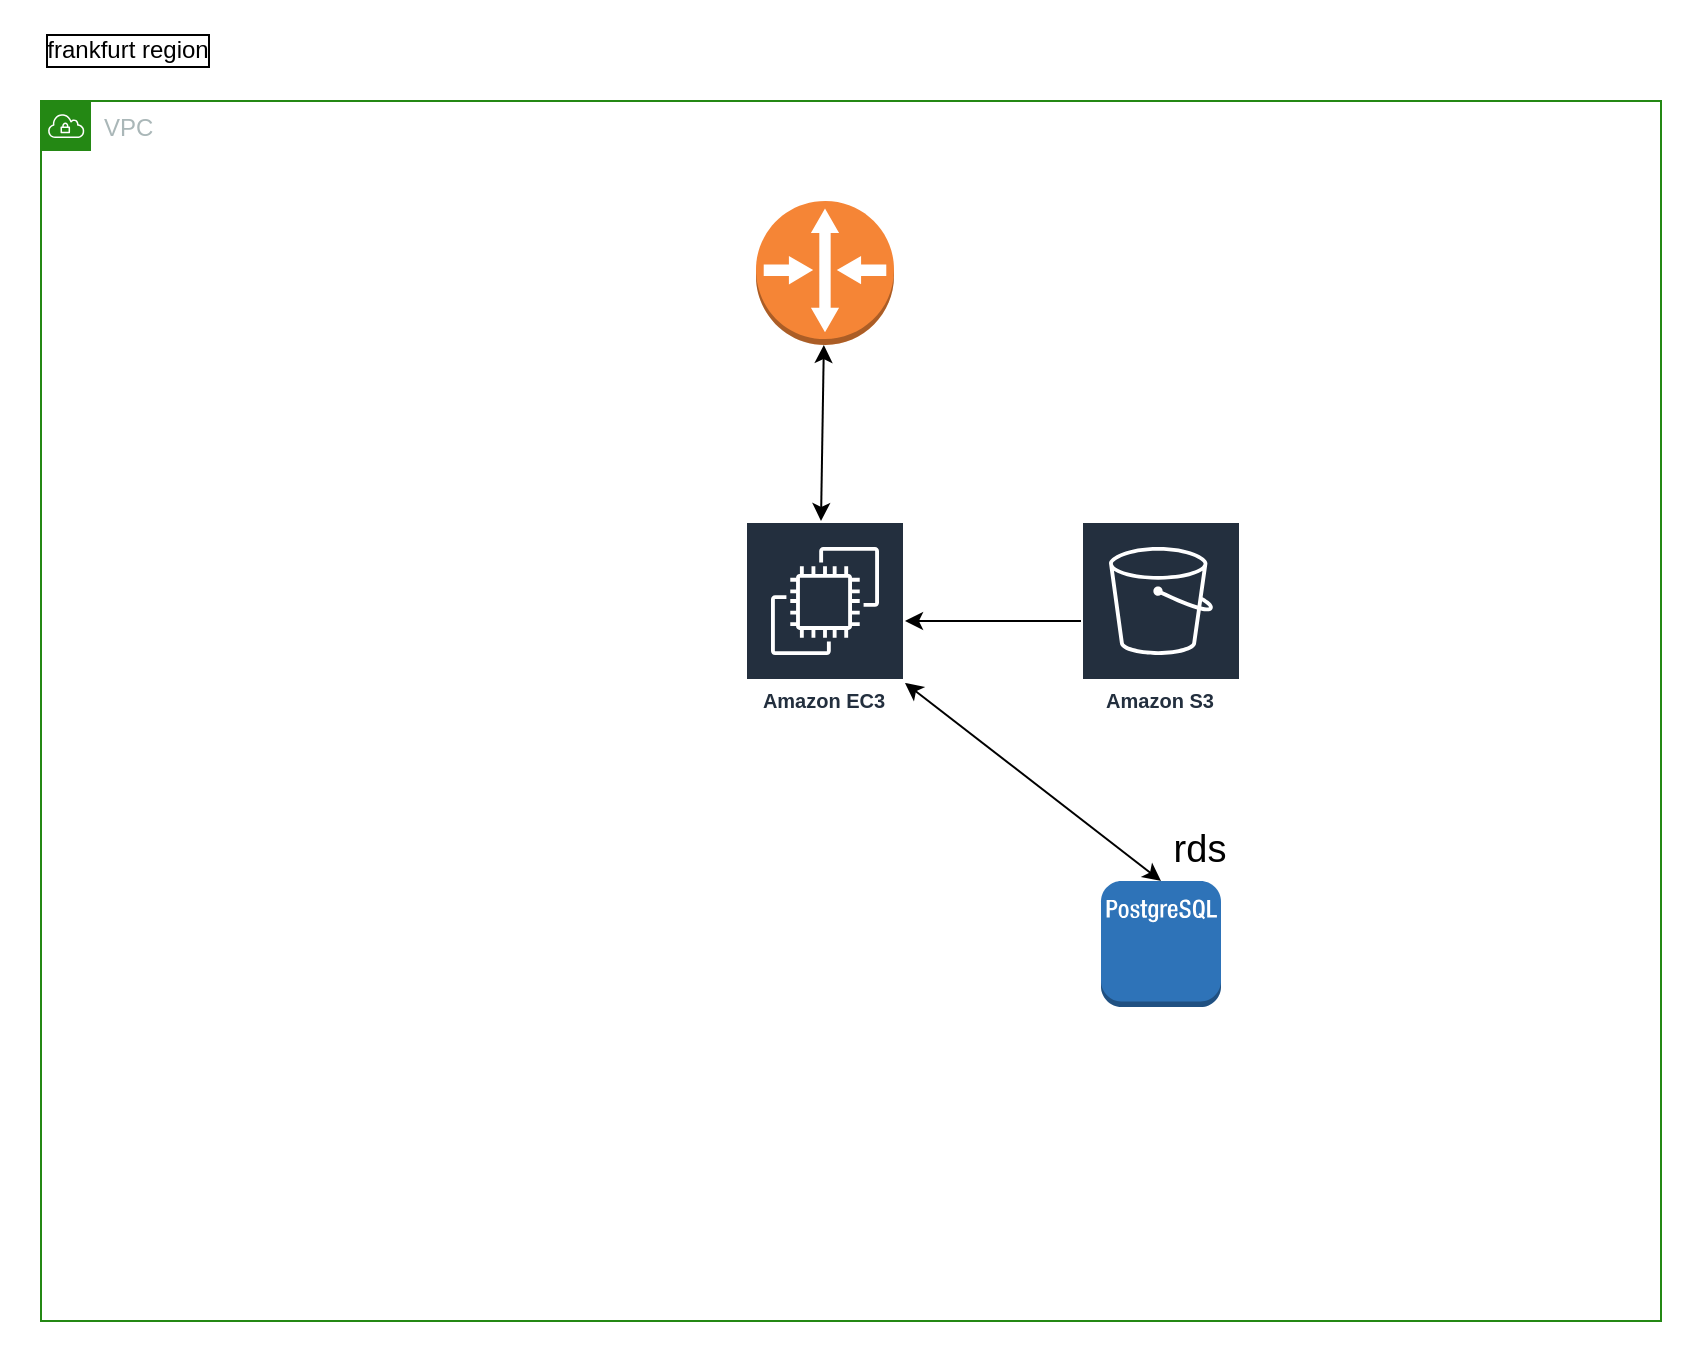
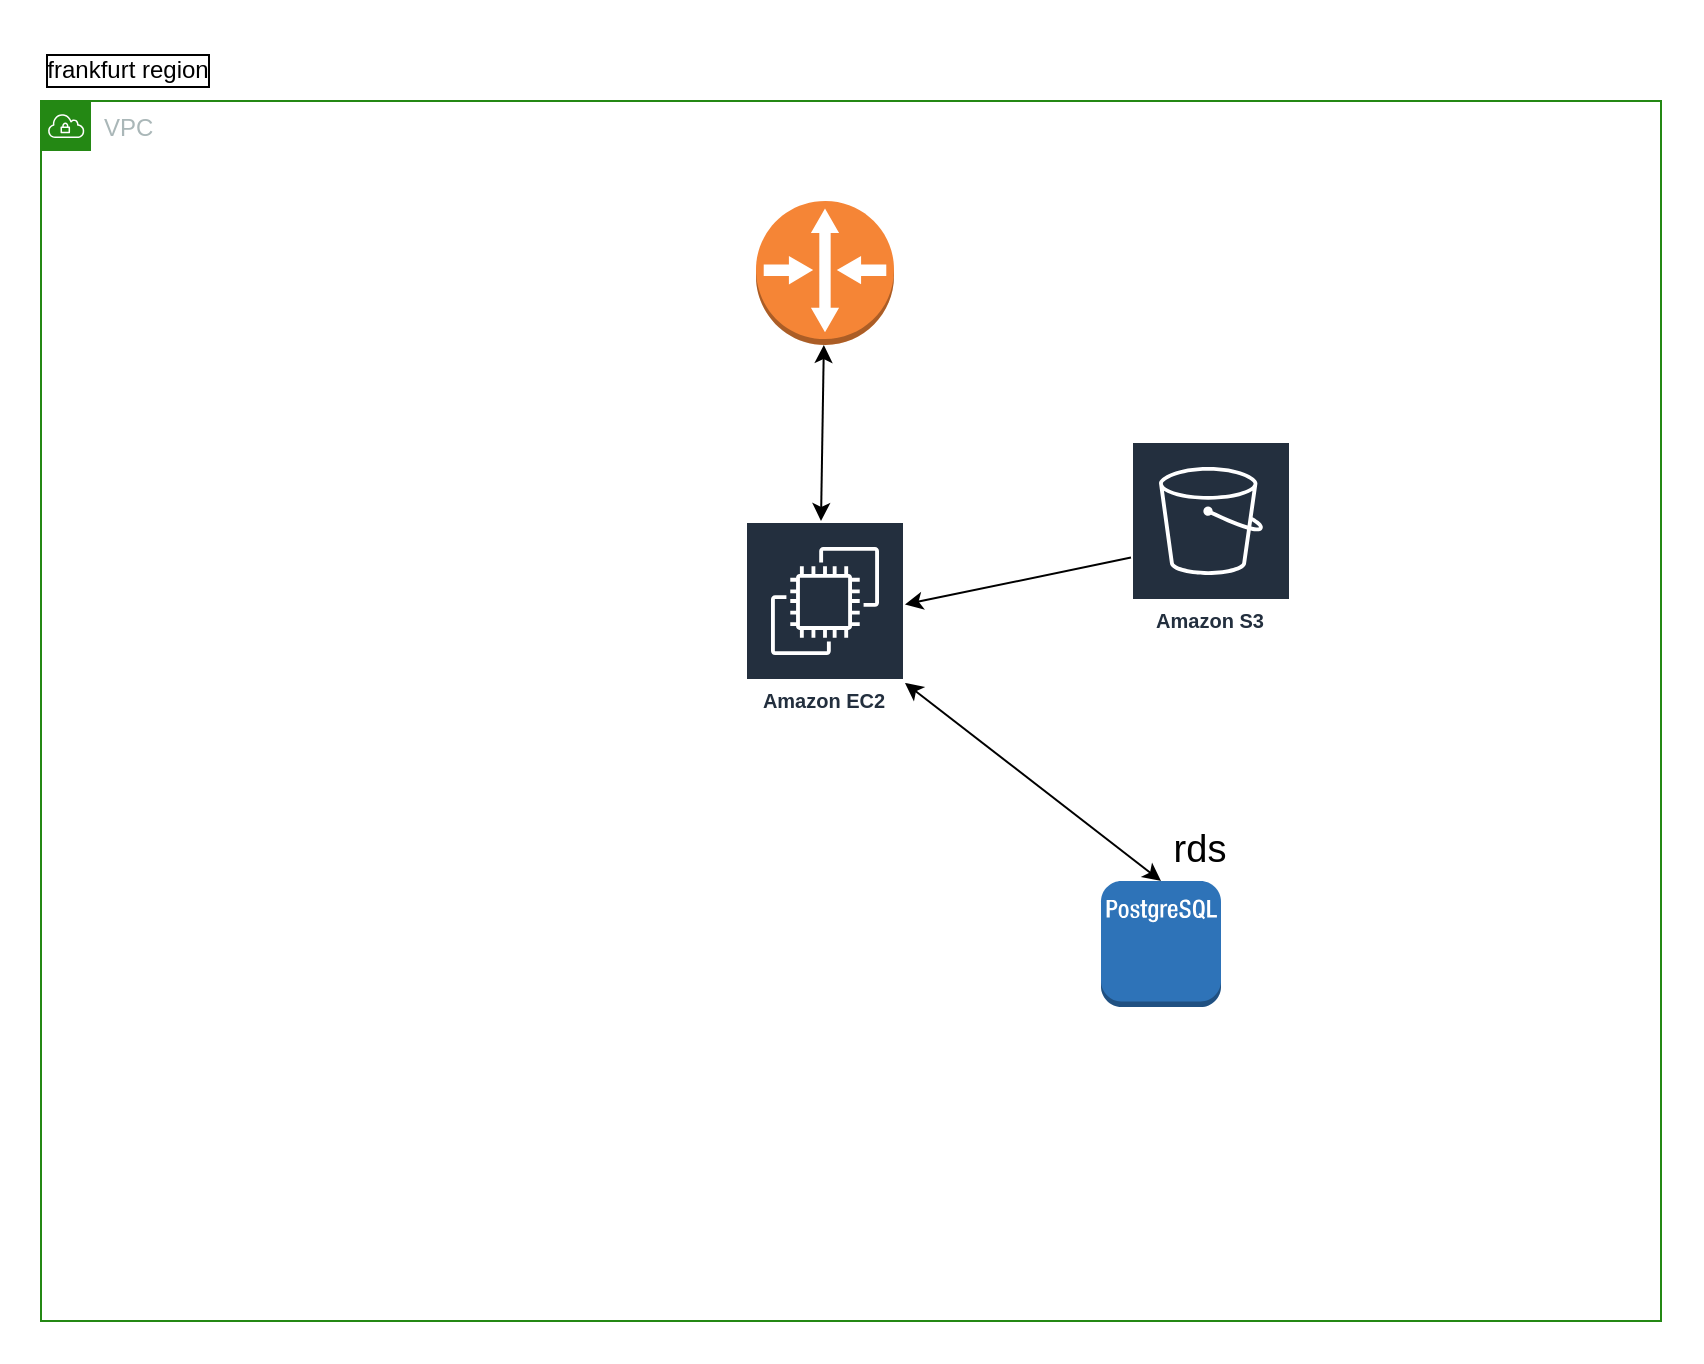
node "frankfurt region": moved (129, 51) -> (129, 71)
node "Amazon S3": moved (1161, 621) -> (1211, 541)
node "Amazon EC3": label "Amazon EC3" -> "Amazon EC2"
